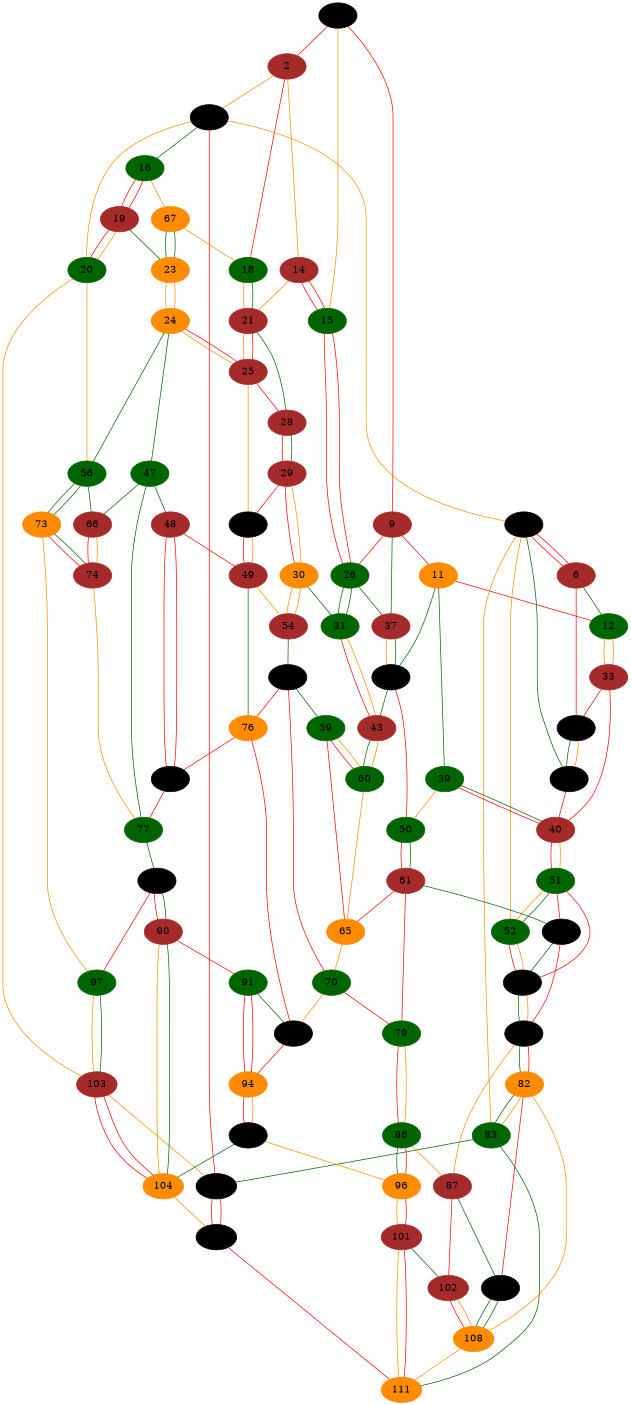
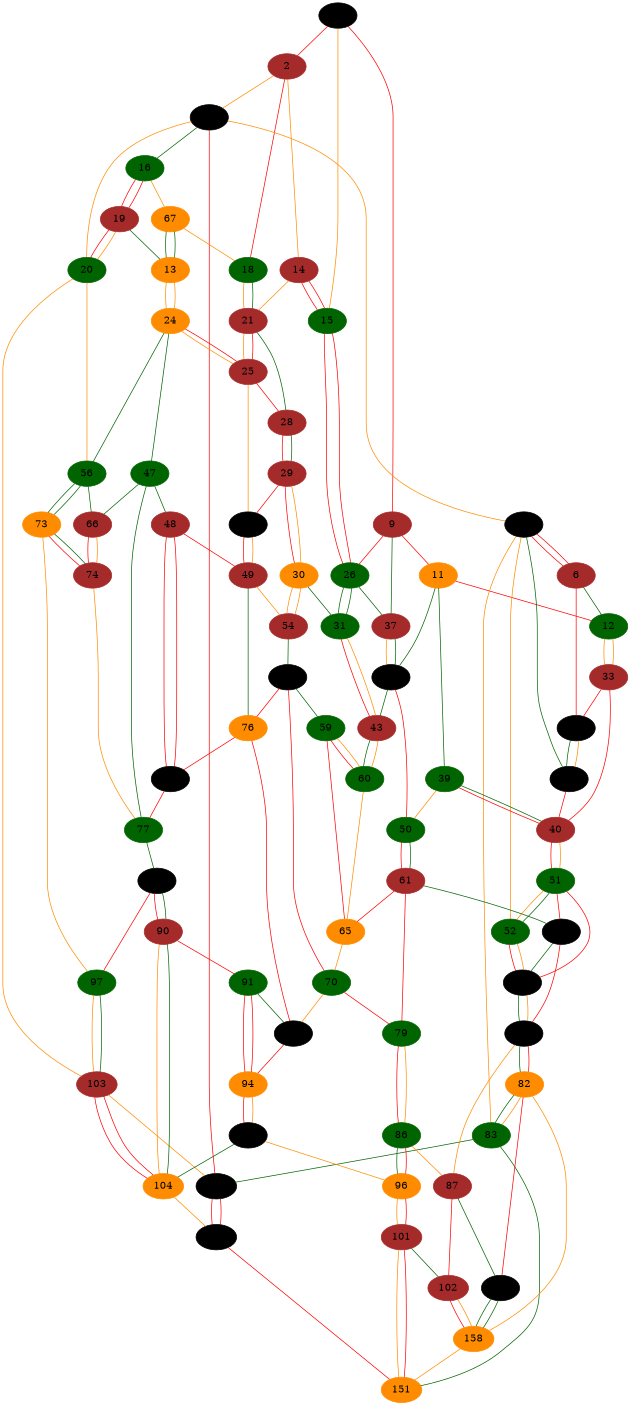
node "23": label "23" -> "13"
node "108": label "108" -> "158"
node "111": label "111" -> "151"
